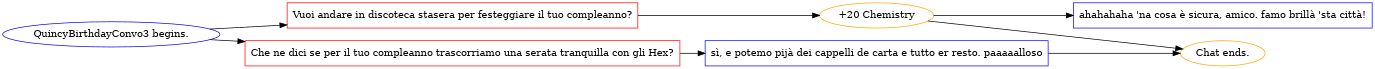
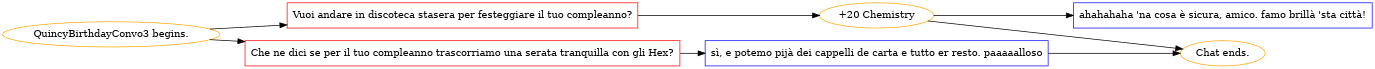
node "QuincyBirthdayConvo3 begins.": color blue -> orange
